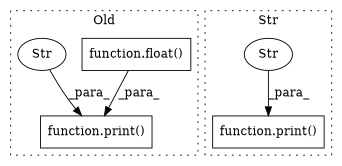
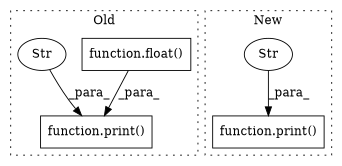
cluster "Str": label "Str" -> "New"
